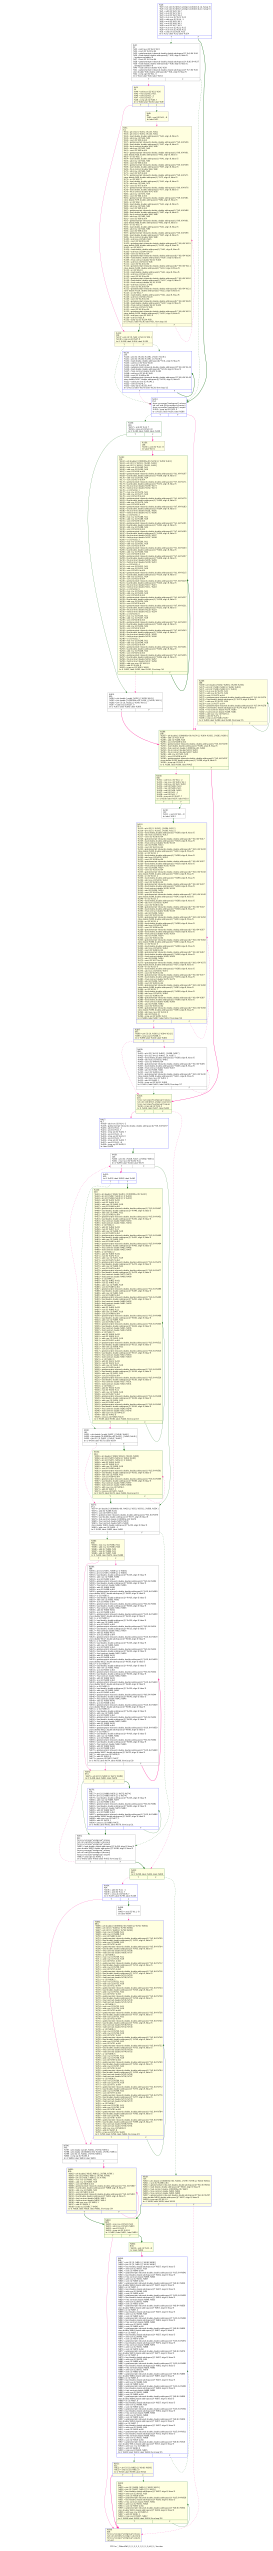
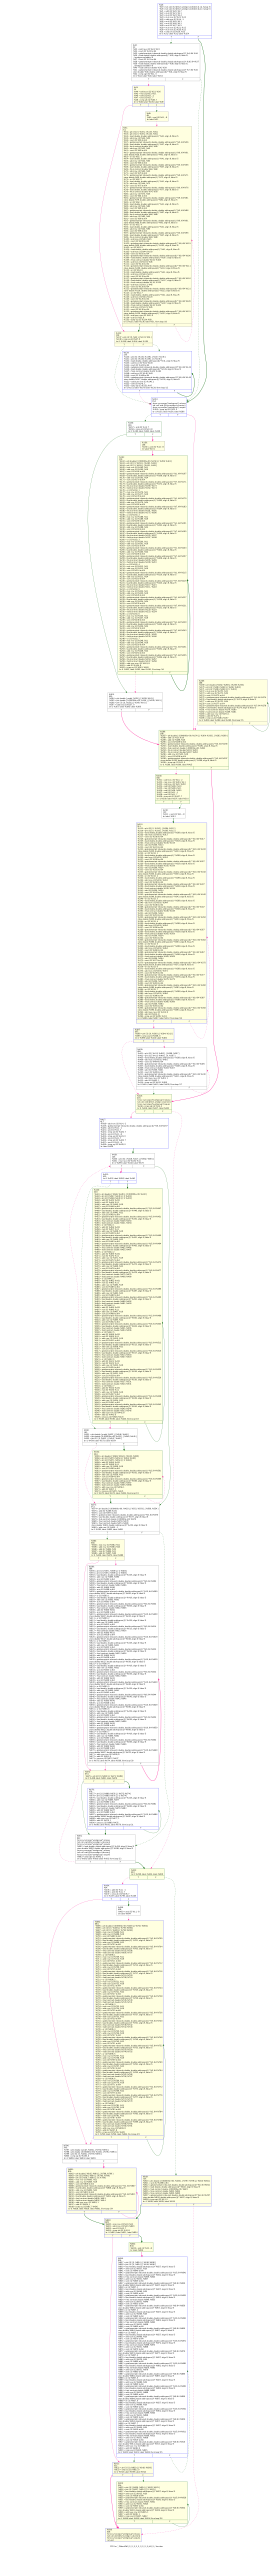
node "%829:": color darkgreen -> blue
edge "%829:" -> "%939:": now "%829:" -> "%921:"
